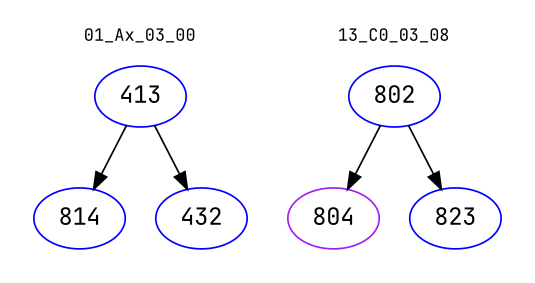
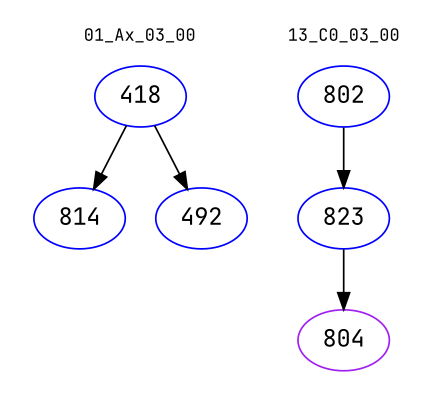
cluster "13_C0_03_08": label "13_C0_03_08" -> "13_C0_03_00"
node "413": label "413" -> "418"
edge "802" -> "804": now "823" -> "804"
node "432": label "432" -> "492"
